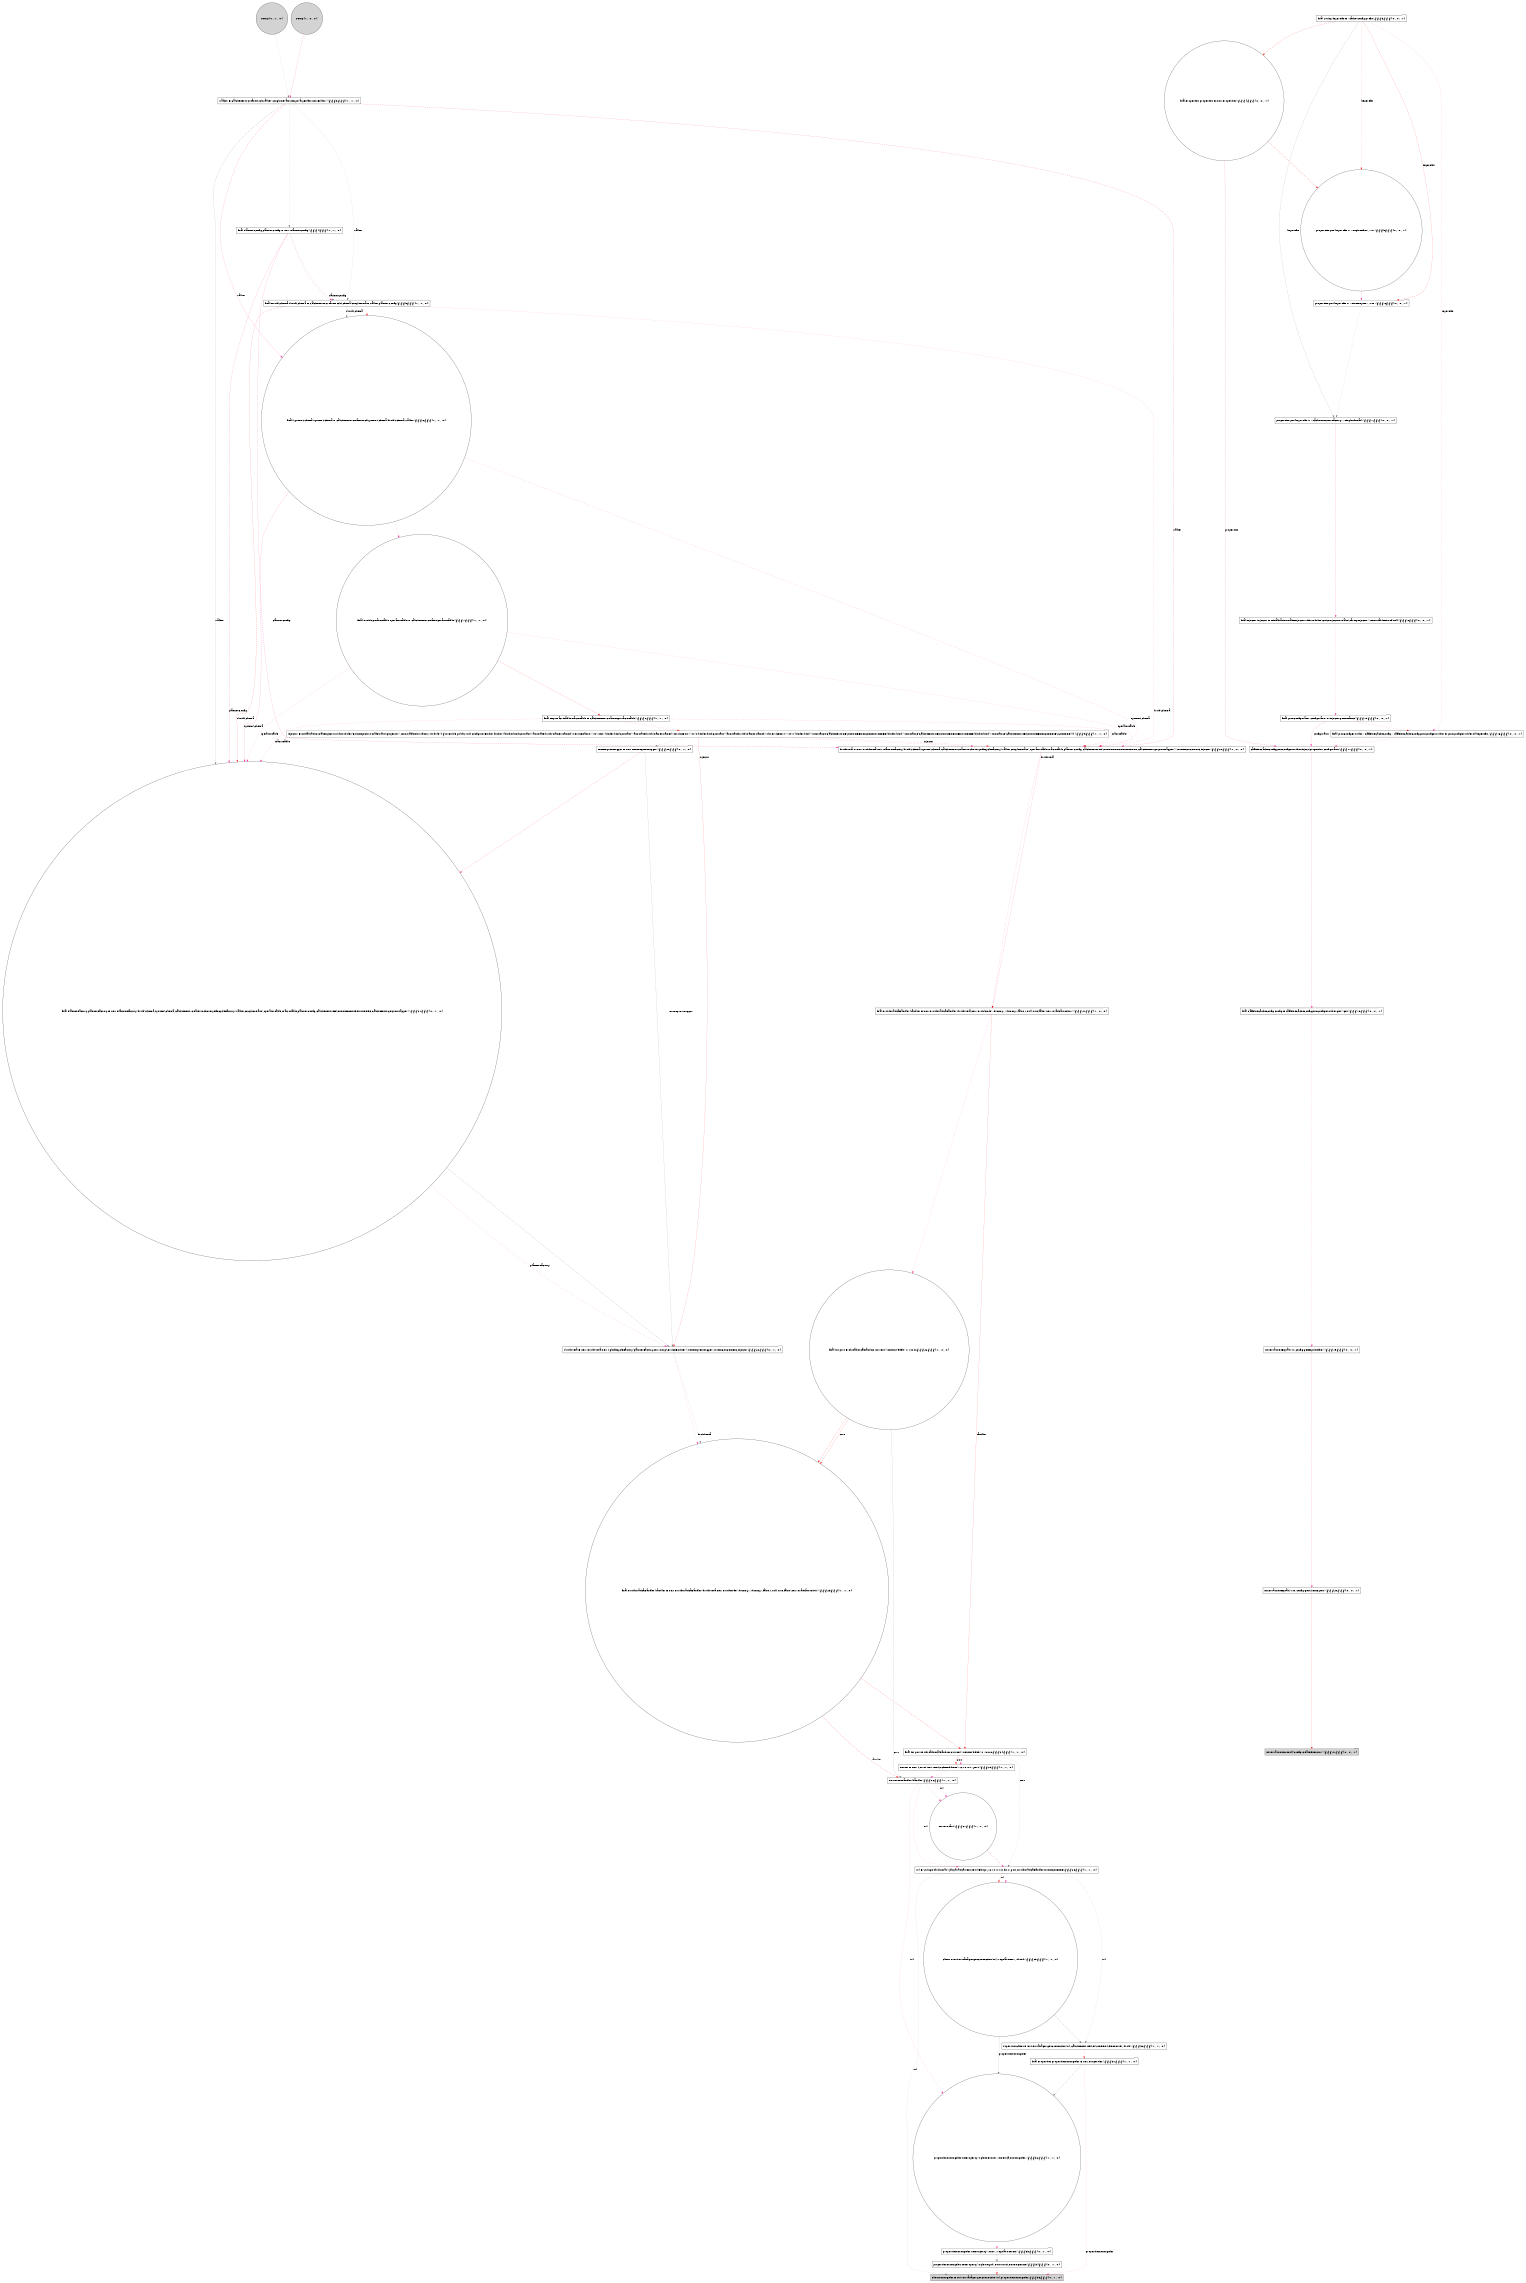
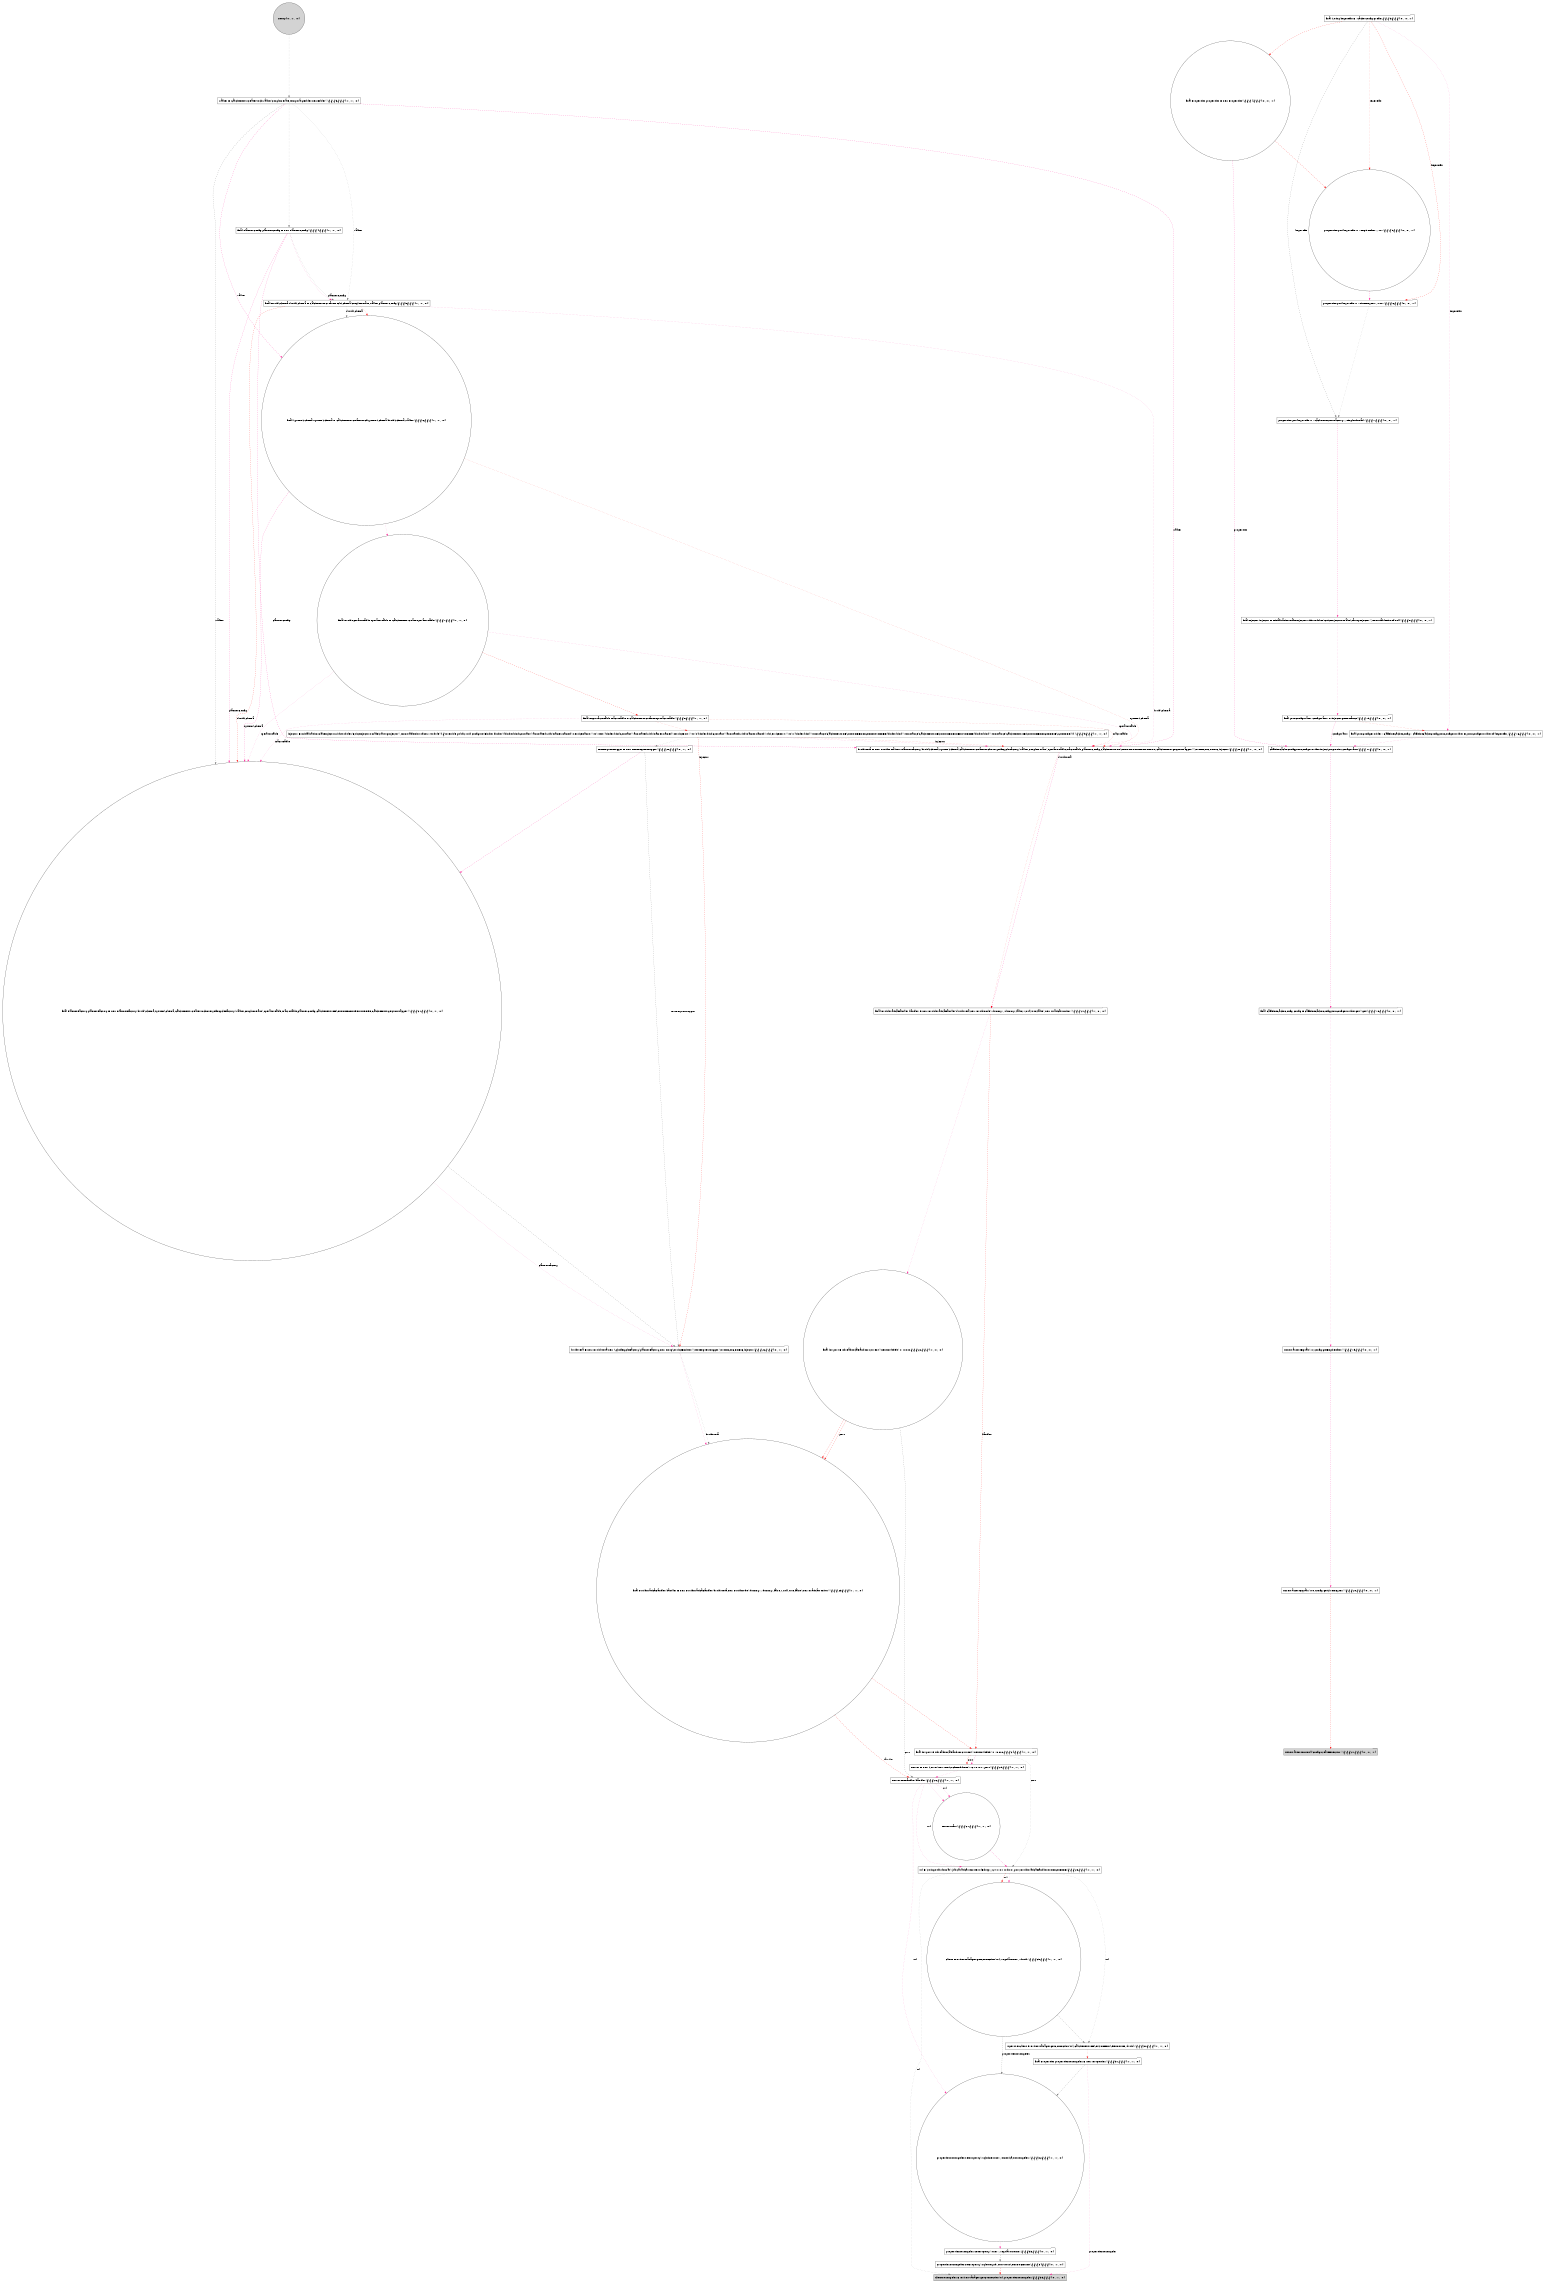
node "setUp['1', '0', '0']": removed
node "server.setHandler(handler)@@@26@@@['1', '1', '0']": shape box -> folder
